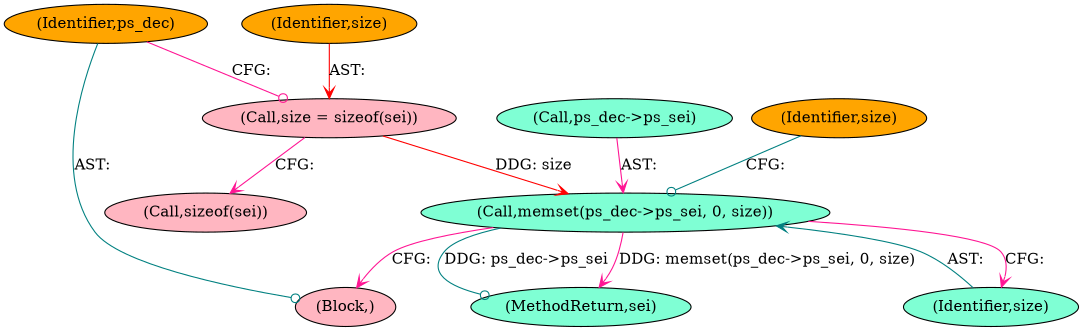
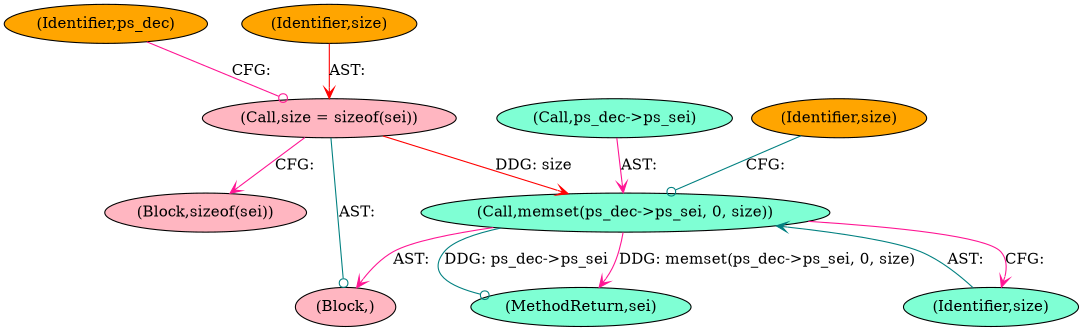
node "(Call,sizeof(sei))": label "(Call,sizeof(sei))" -> "(Block,sizeof(sei))"
edge "(Identifier,ps_dec)" -> "(Block,)": now "(Call,size = sizeof(sei))" -> "(Block,)"
edge "(Call,memset(ps_dec->ps_sei, 0, size))" -> "(Block,)": label "CFG: " -> "AST: "
